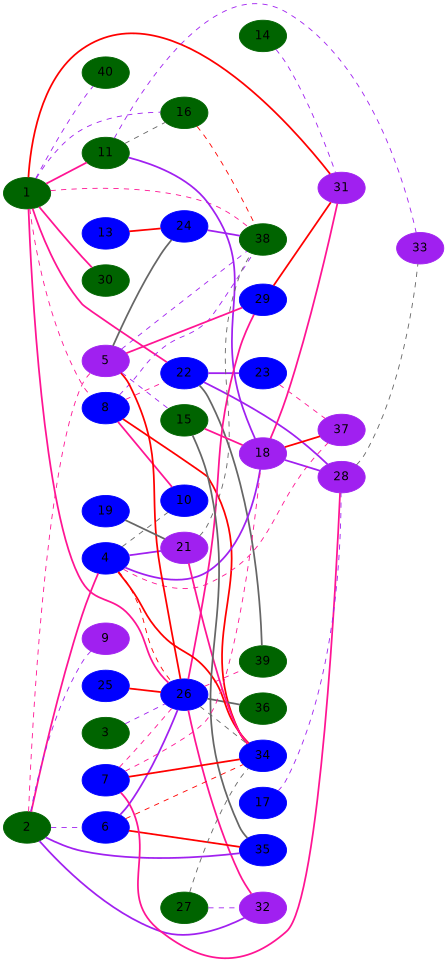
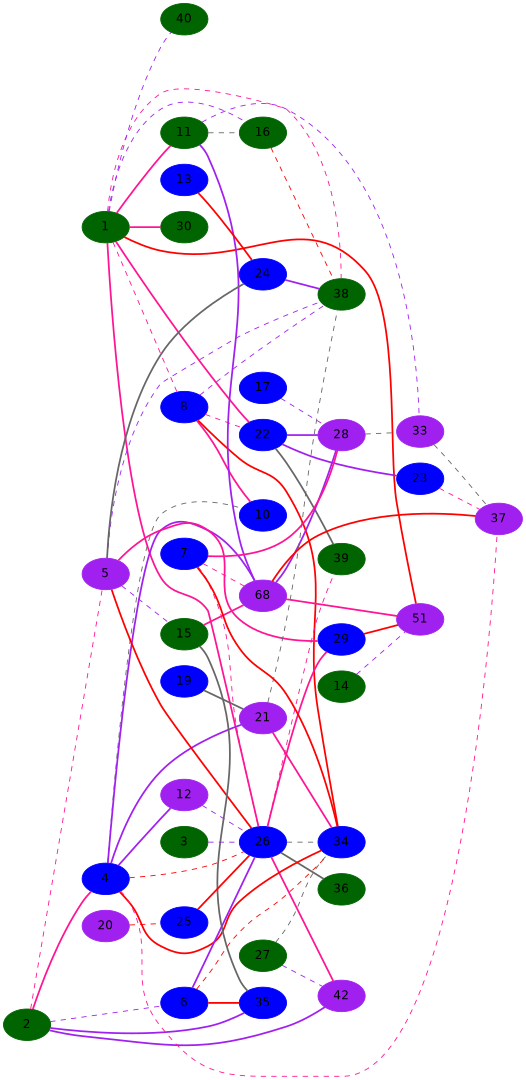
node "31": label "31" -> "51"
node "18": label "18" -> "68"
edge "33" -- "37": added
node "9": removed
node "12": added
node "32": label "32" -> "42"
node "20": added
